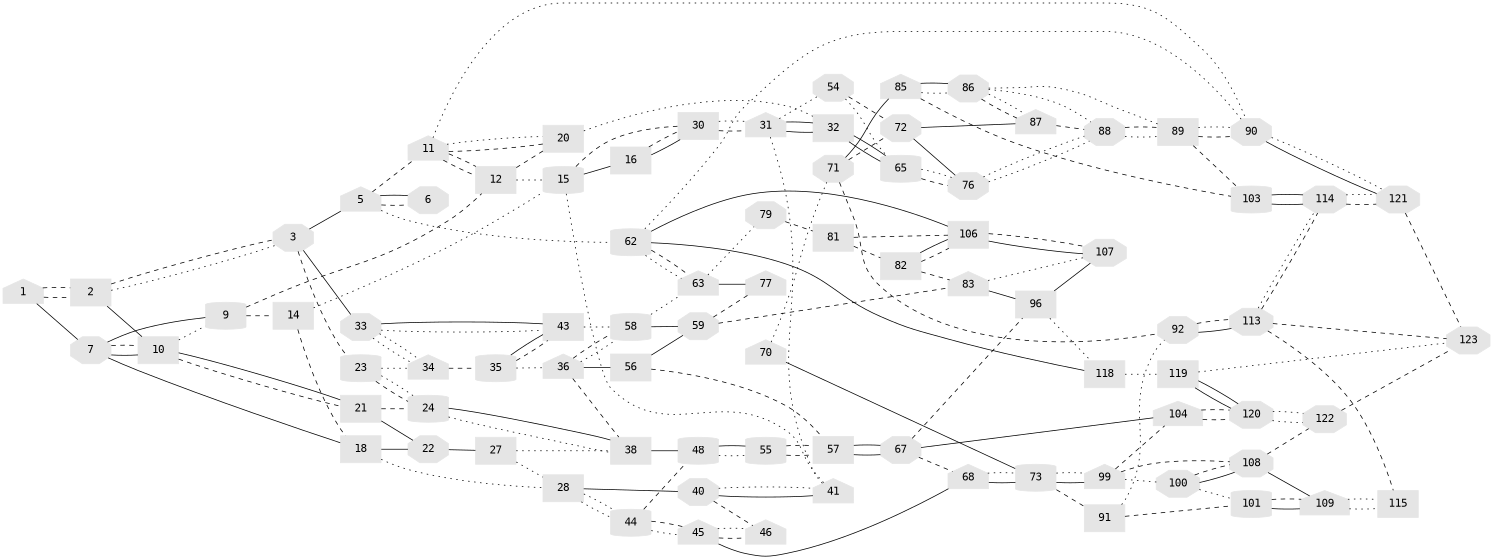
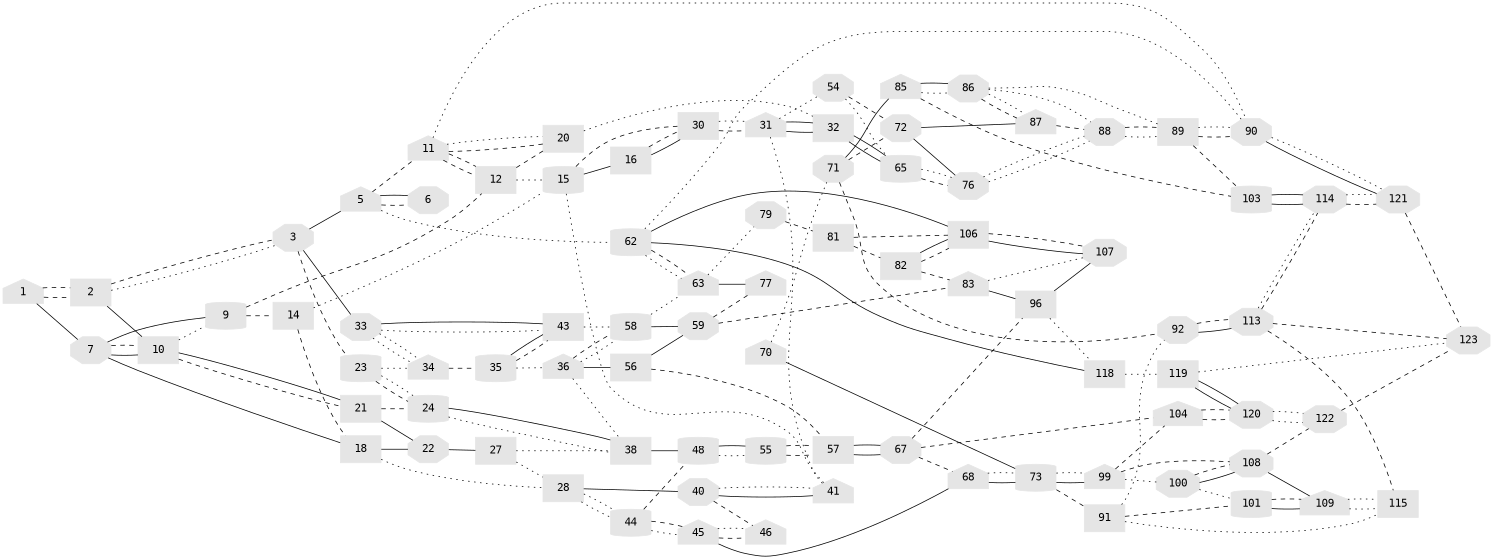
edge "36" -- "38": style dashed -> dotted
edge "104" -- "67": style solid -> dashed
edge "115" -- "91": added
